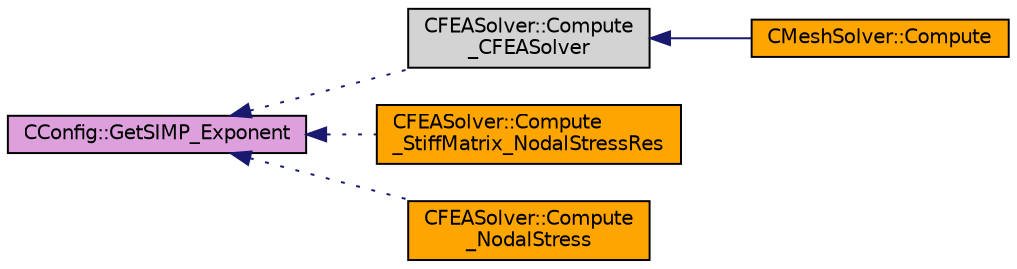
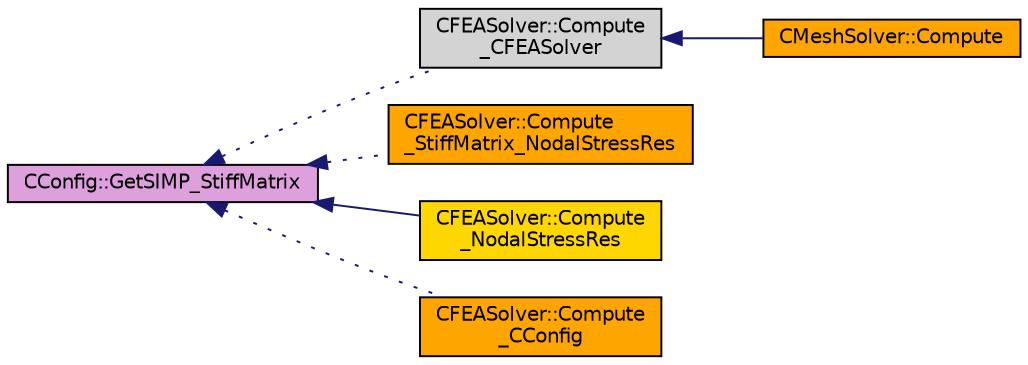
node "CConfig::GetSIMP_Exponent": label "CConfig::GetSIMP_Exponent" -> "CConfig::GetSIMP_StiffMatrix"
node "CFEASolver::Compute _NodalStress": label "CFEASolver::Compute _NodalStress" -> "CFEASolver::Compute _CConfig"
node "CFEASolver::Compute _NodalStressRes": added
